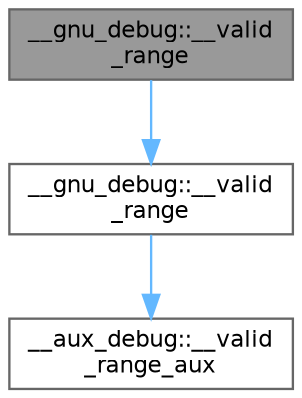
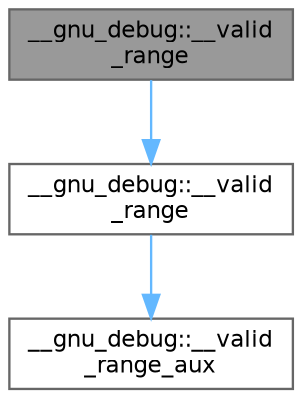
node "__aux_debug::__valid _range_aux": label "__aux_debug::__valid _range_aux" -> "__gnu_debug::__valid _range_aux"
